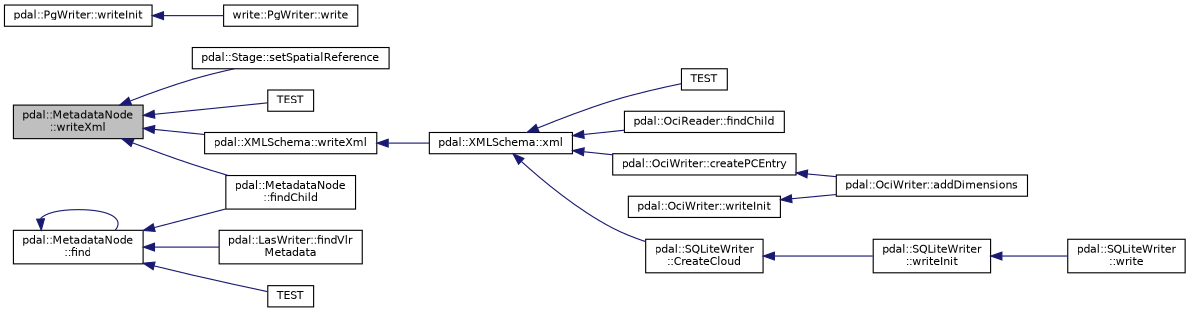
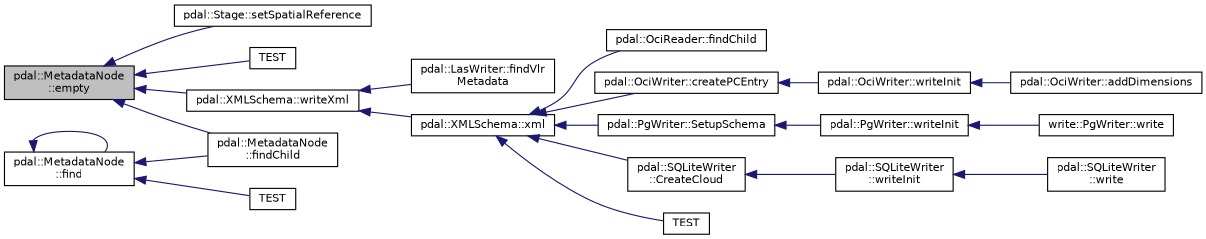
node "pdal::MetadataNode ::writeXml": label "pdal::MetadataNode ::writeXml" -> "pdal::MetadataNode ::empty"
node "pdal::PgWriter::SetupSchema": added
edge "pdal::OciWriter::addDimensions" -> "pdal::OciWriter::createPCEntry": now "pdal::OciWriter::writeInit" -> "pdal::OciWriter::createPCEntry"
edge "pdal::LasWriter::findVlr Metadata" -> "pdal::MetadataNode ::find": now "pdal::LasWriter::findVlr Metadata" -> "pdal::XMLSchema::writeXml"
